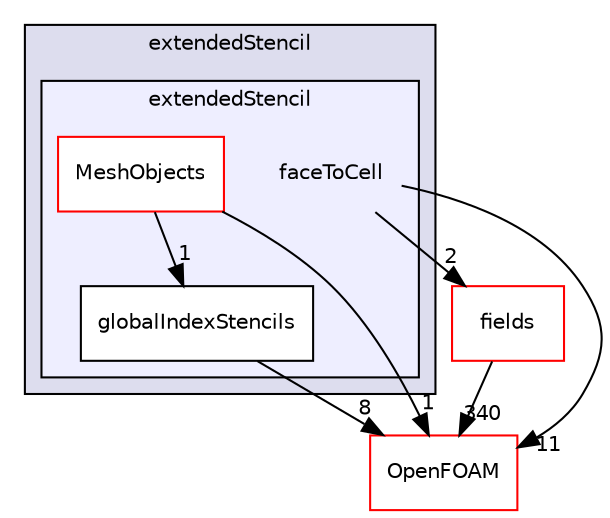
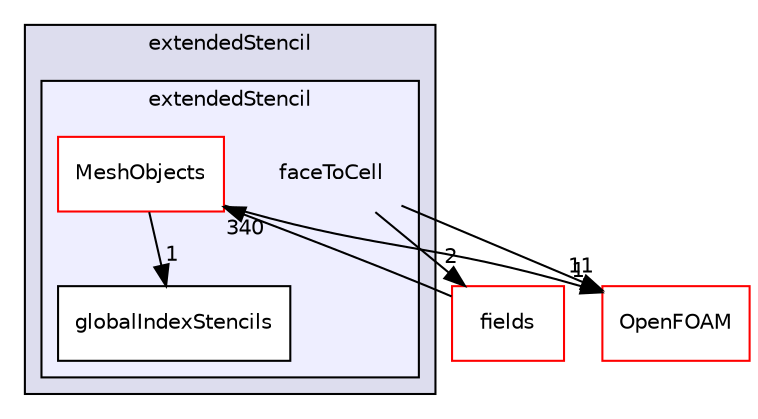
edge "fields" -> "OpenFOAM": now "fields" -> "MeshObjects"
edge "globalIndexStencils" -> "OpenFOAM": removed
